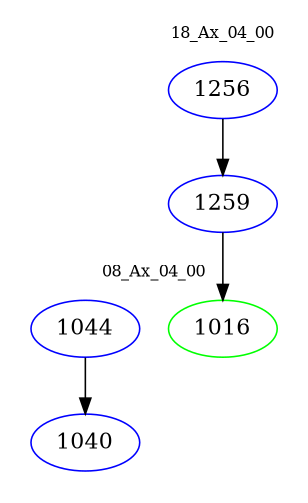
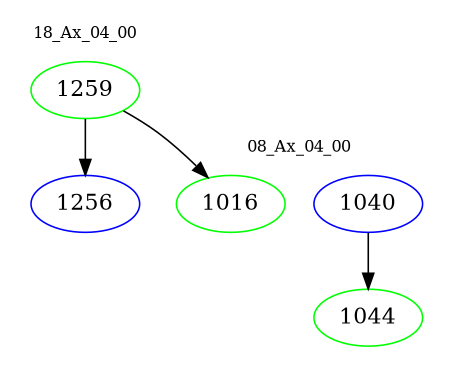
edge "1256" -> "1259": reversed
node "1259": color blue -> green
node "1044": color blue -> green
edge "1044" -> "1040": reversed
